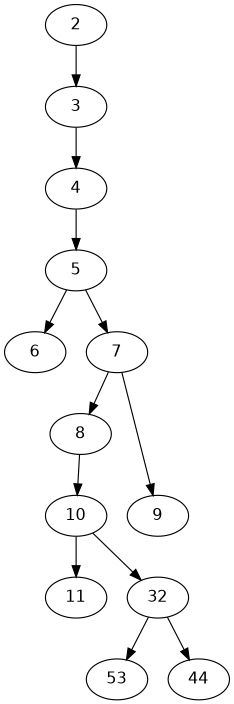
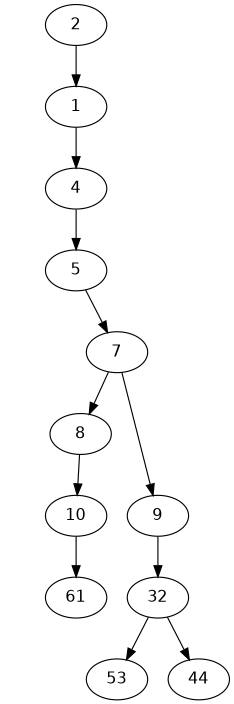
node "3": label "3" -> "1"
node "6": removed
edge "10" -> "32": now "9" -> "32"
node "11": label "11" -> "61"
